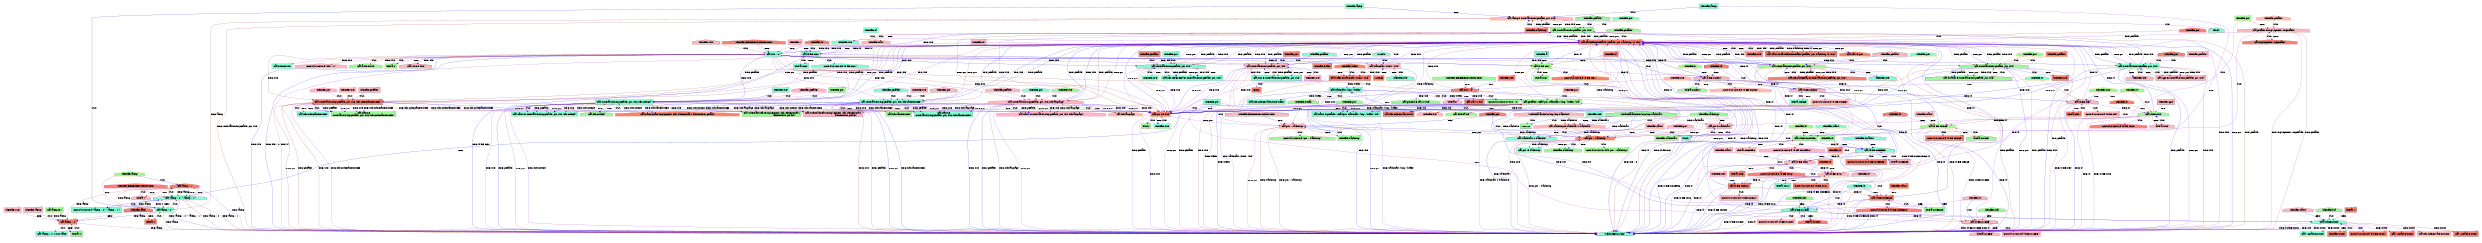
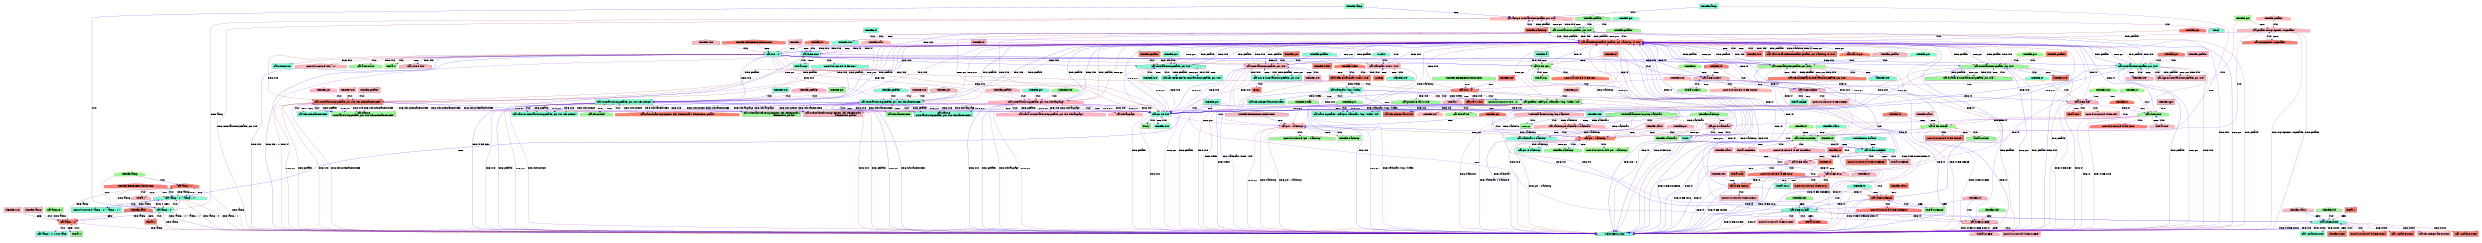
node "(Call,pos += size)": fillcolor salmon -> aquamarine
node "(Identifier,duration)": label "(Identifier,duration)" -> "(MethodReturn,duration)"
edge "(MethodParameterIn,long long track_size)" -> "(MethodReturn,long)": added, label "DDG: track_size"
